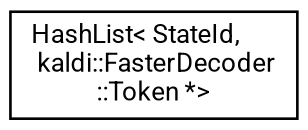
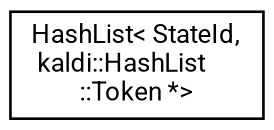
node "HashList< StateId, kaldi::FasterDecoder ::Token *>": label "HashList< StateId, kaldi::FasterDecoder ::Token *>" -> "HashList< StateId, kaldi::HashList ::Token *>"
